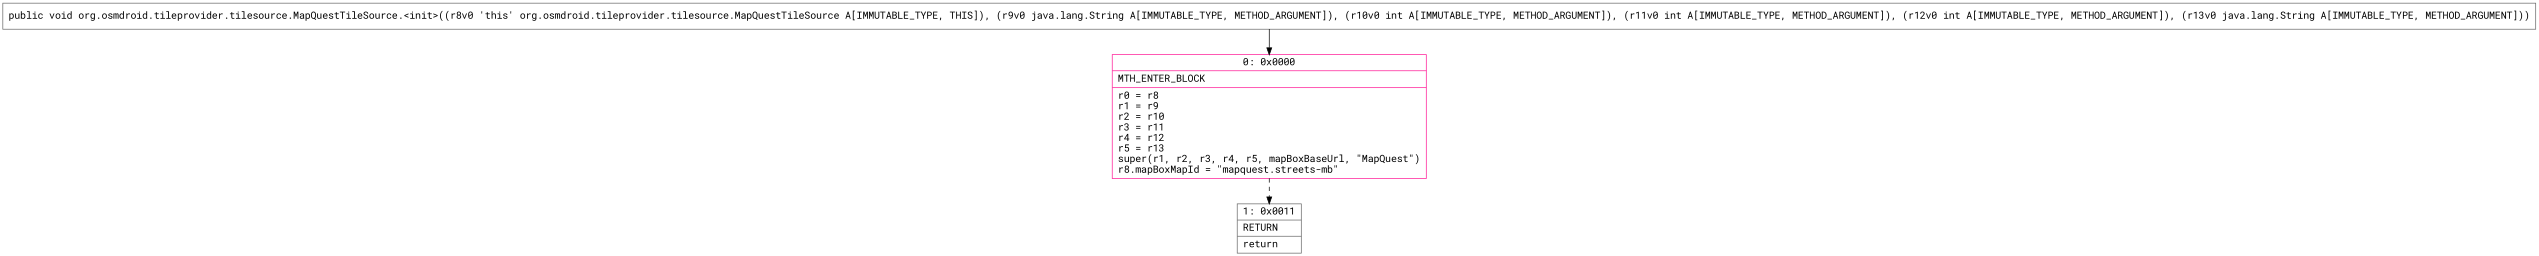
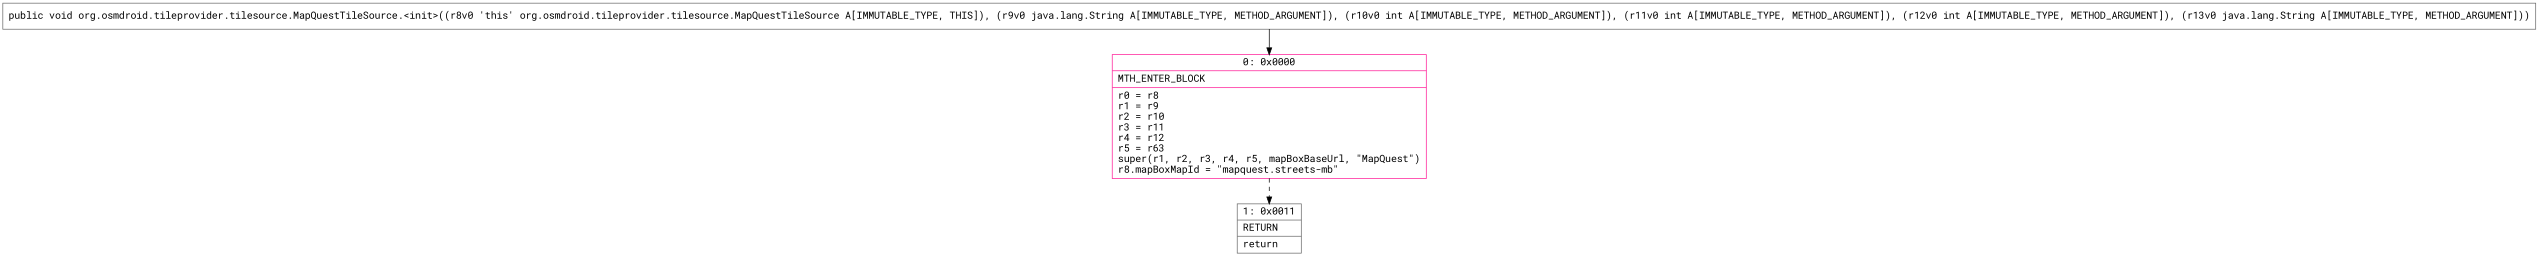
node "0: 0x0000": text "r5 = r13" -> "r5 = r63"
